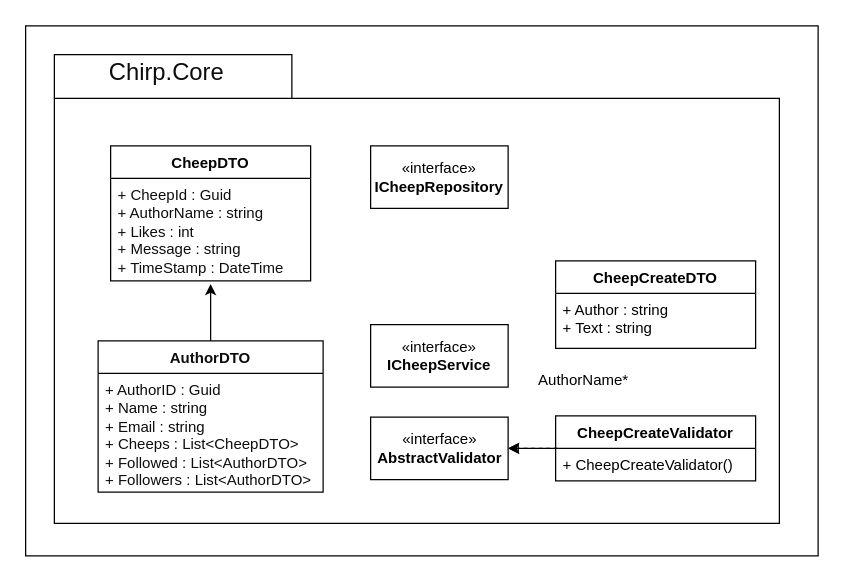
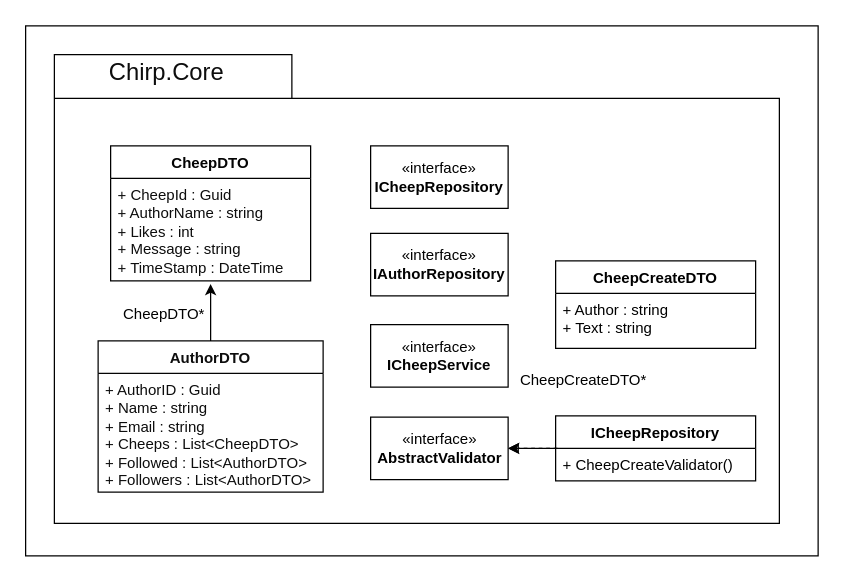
node "«interface» IAuthorRepository": added
node "CheepDTO*": added
node "AuthorName*": label "AuthorName*" -> "CheepCreateDTO*"
node "CheepCreateValidator": label "CheepCreateValidator" -> "ICheepRepository"
